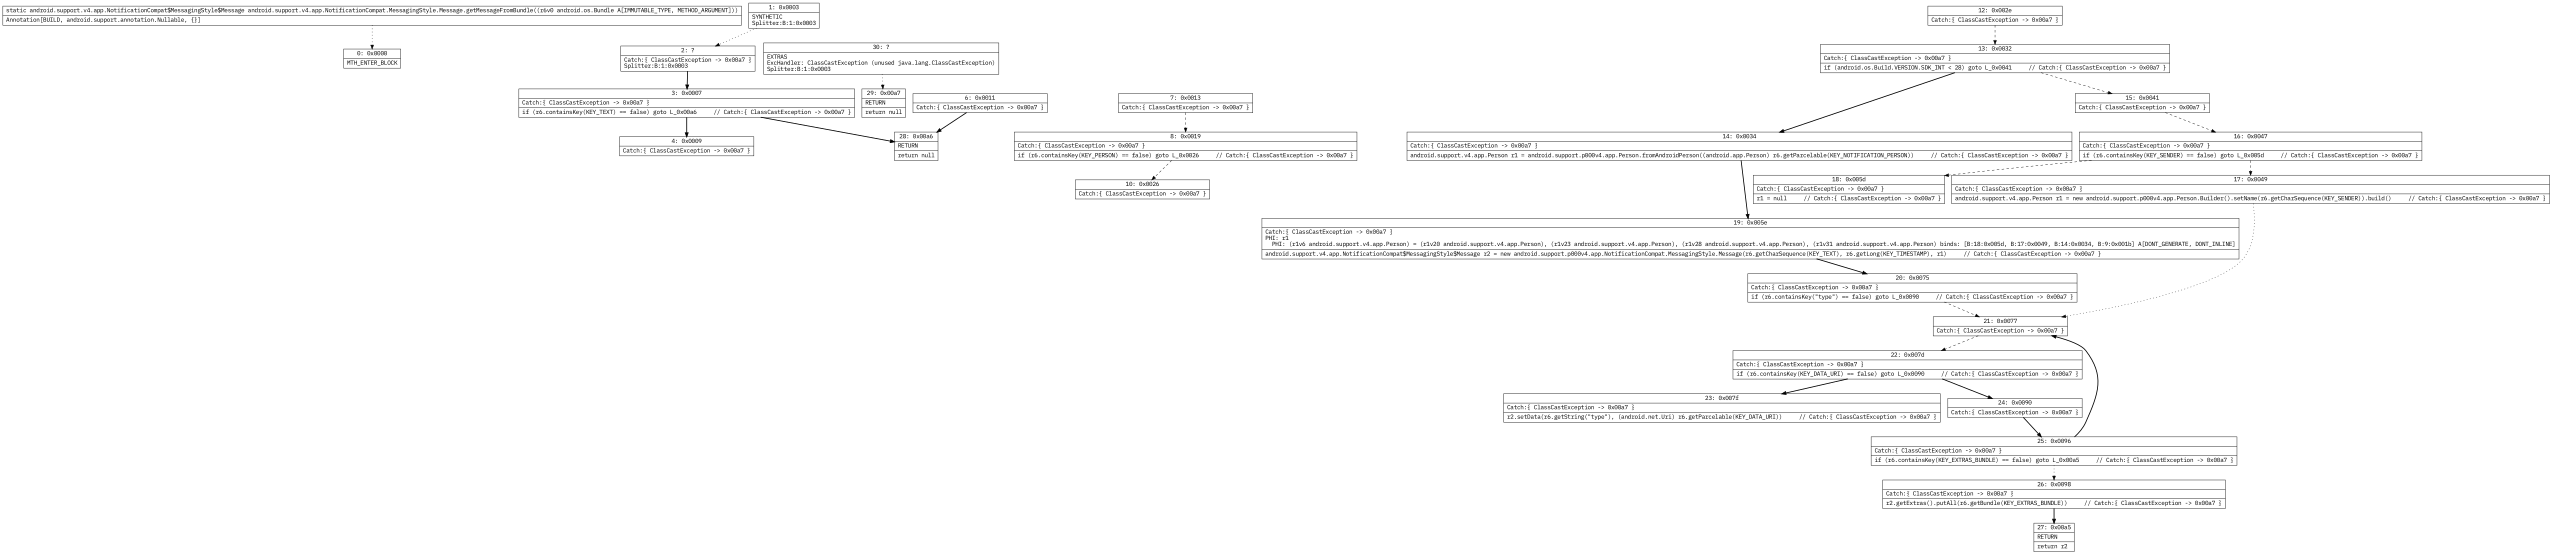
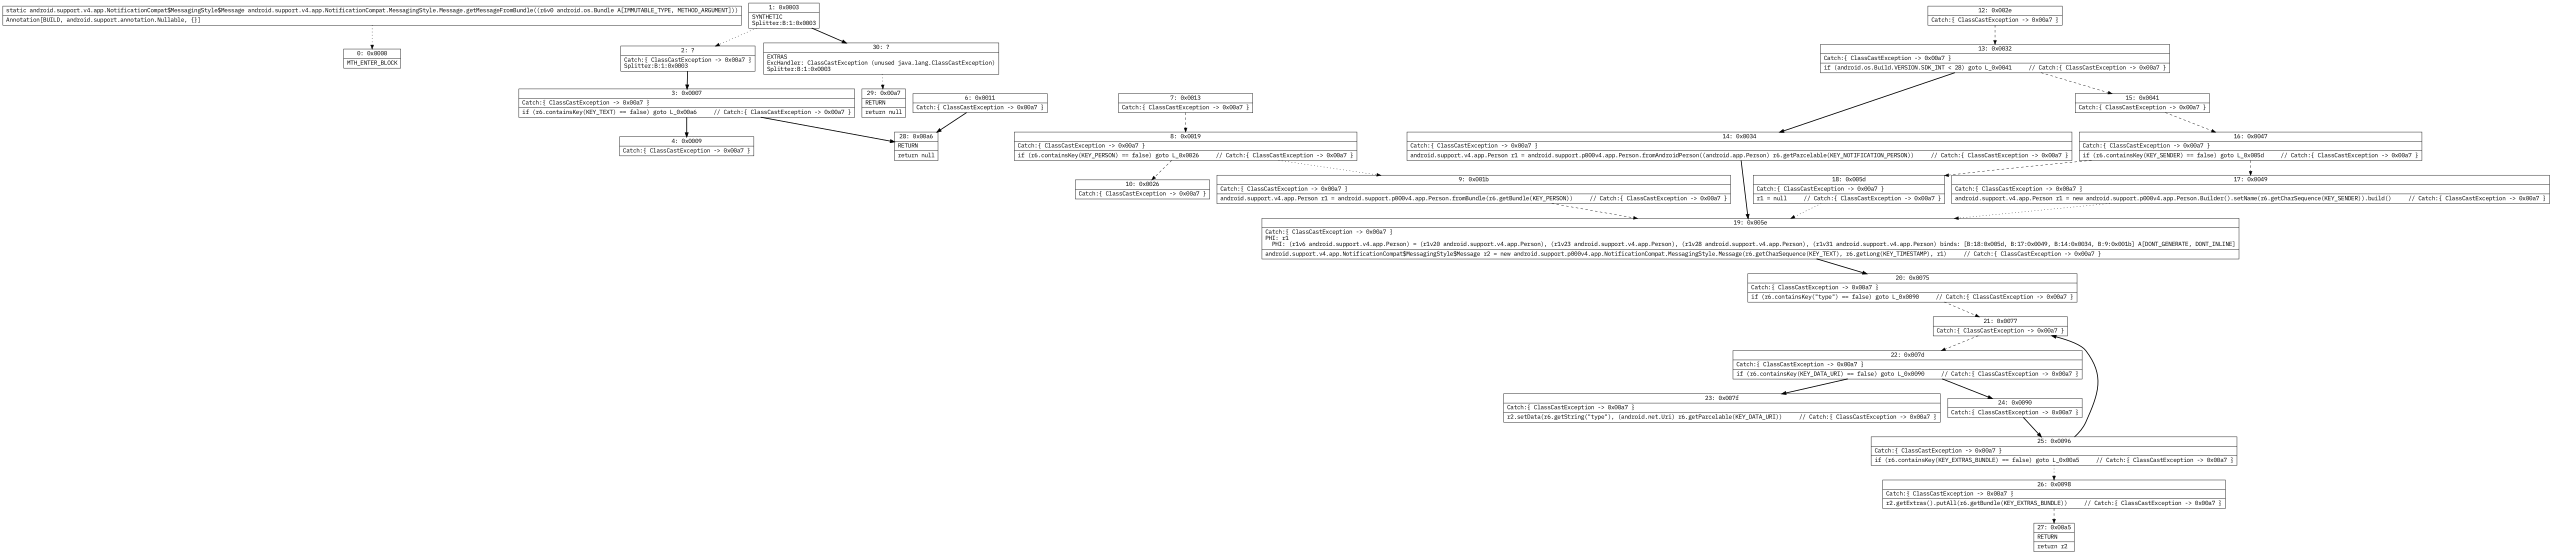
edge "1: 0x0003" -> "30: ?": added
node "9: 0x001b": added
edge "18: 0x005d" -> "19: 0x005e": added
edge "17: 0x0049" -> "21: 0x0077": now "17: 0x0049" -> "19: 0x005e"
edge "26: 0x0098" -> "27: 0x00a5": style bold -> dashed
